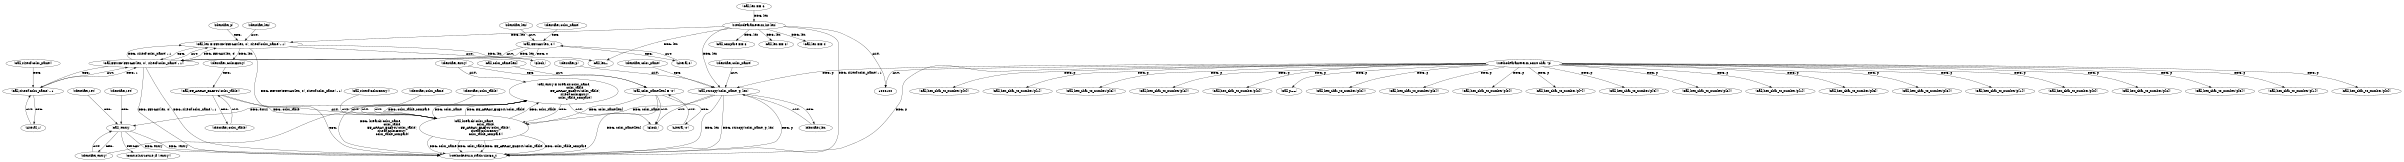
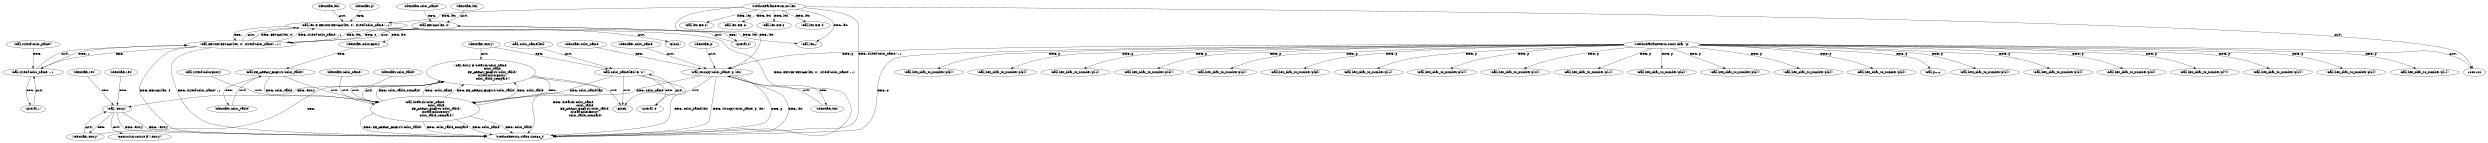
edge "(Call,len == 6)" -> "(MethodParameterIn,int len)": reversed
node "(Call,compare == 8)": label "(Call,compare == 8)" -> "(Call,len == 8)"
node "(Call,hex_char_to_number(p[6]))": added
edge "(Call,!entry)" -> "(ControlStructure,if (!entry))": label "FFMAX: " -> "AST: "
